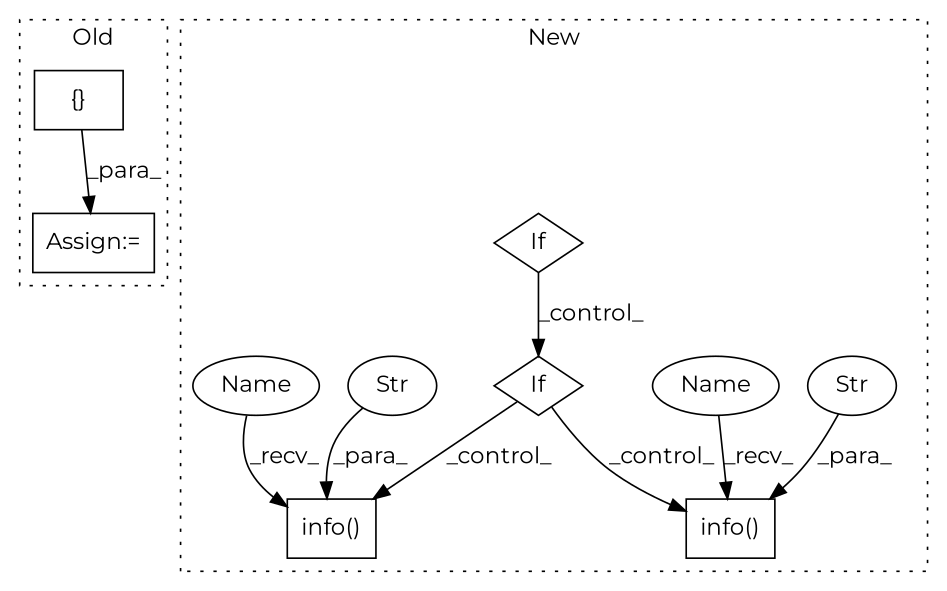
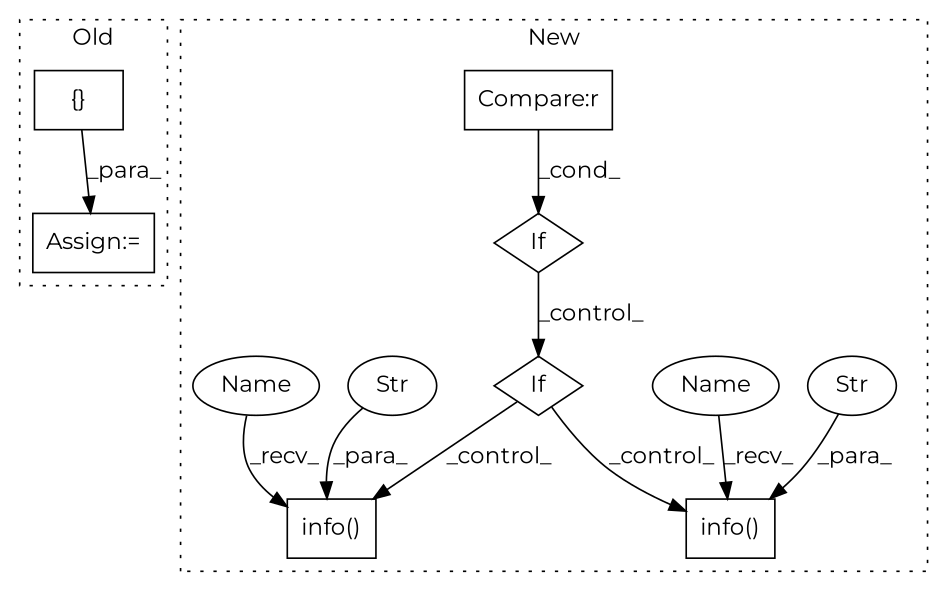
node "Compare:r": added
